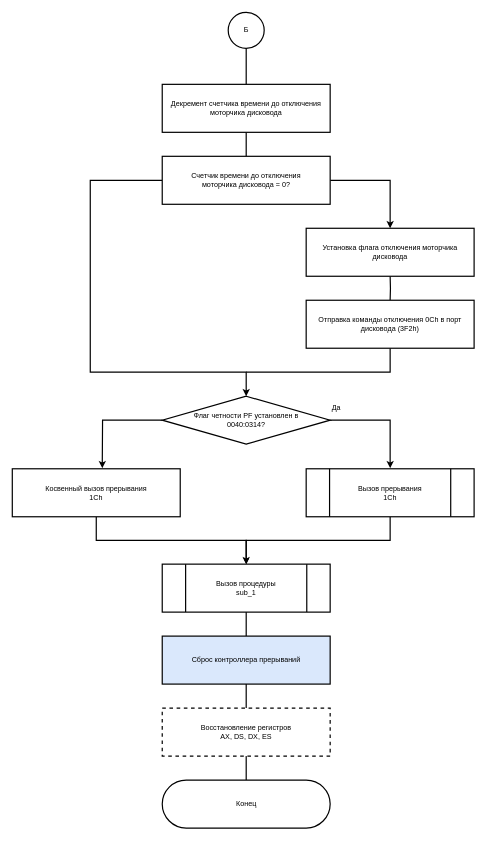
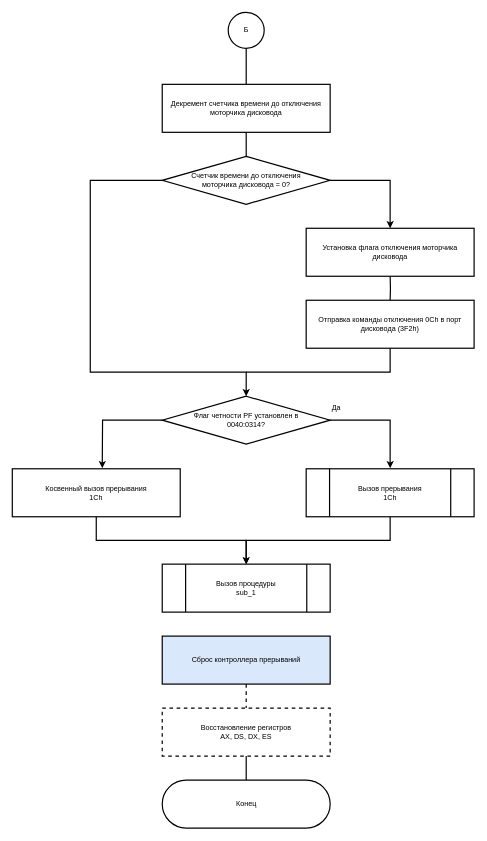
node "Счетчик времени до отключения моторчика дисковода = 0?": shape rectangle -> diamond
edge "Вызов процедуры sub_1" -- "Сброс контроллера прерываний": removed
edge "Сброс контроллера прерываний" -- "Восстановление регистров AX, DS, DX, ES": style solid -> dashed
